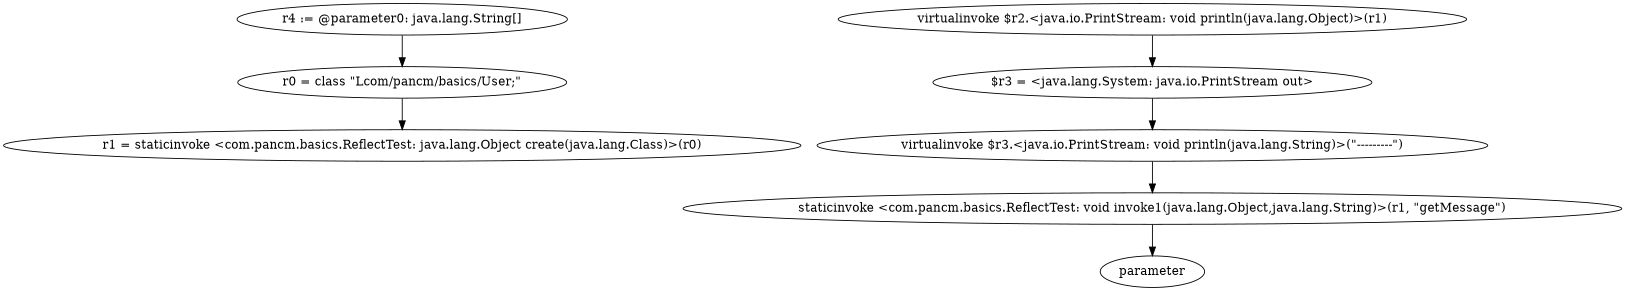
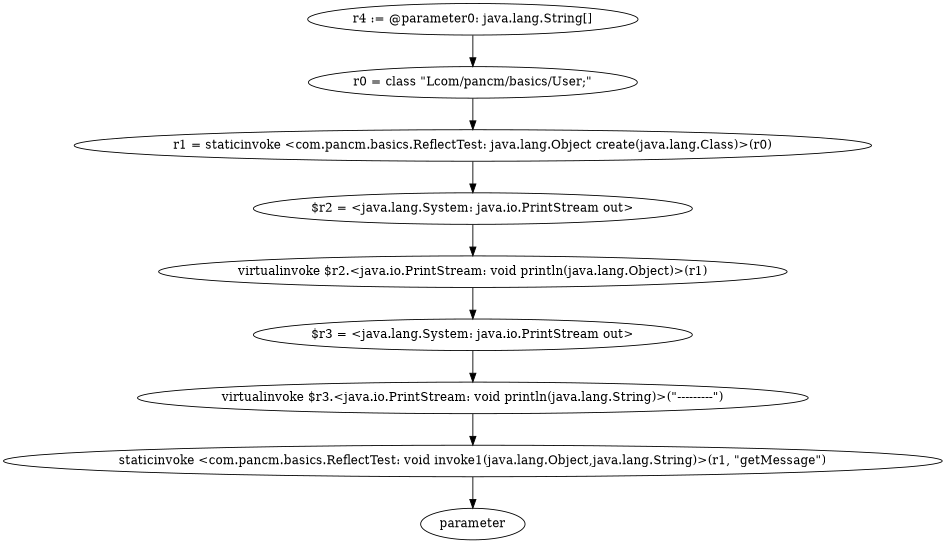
node "$r2 = <java.lang.System: java.io.PrintStream out>": added
